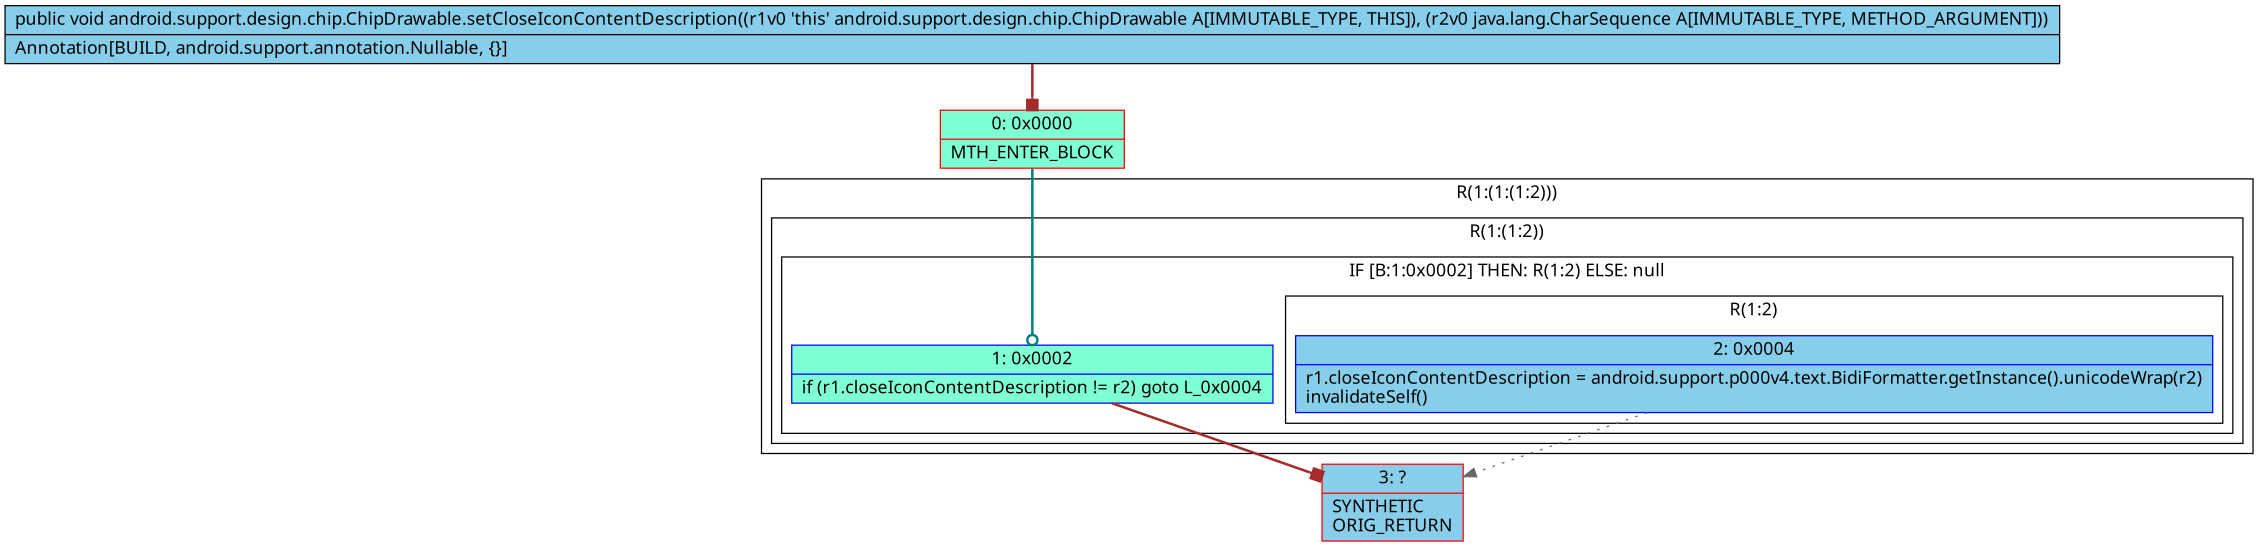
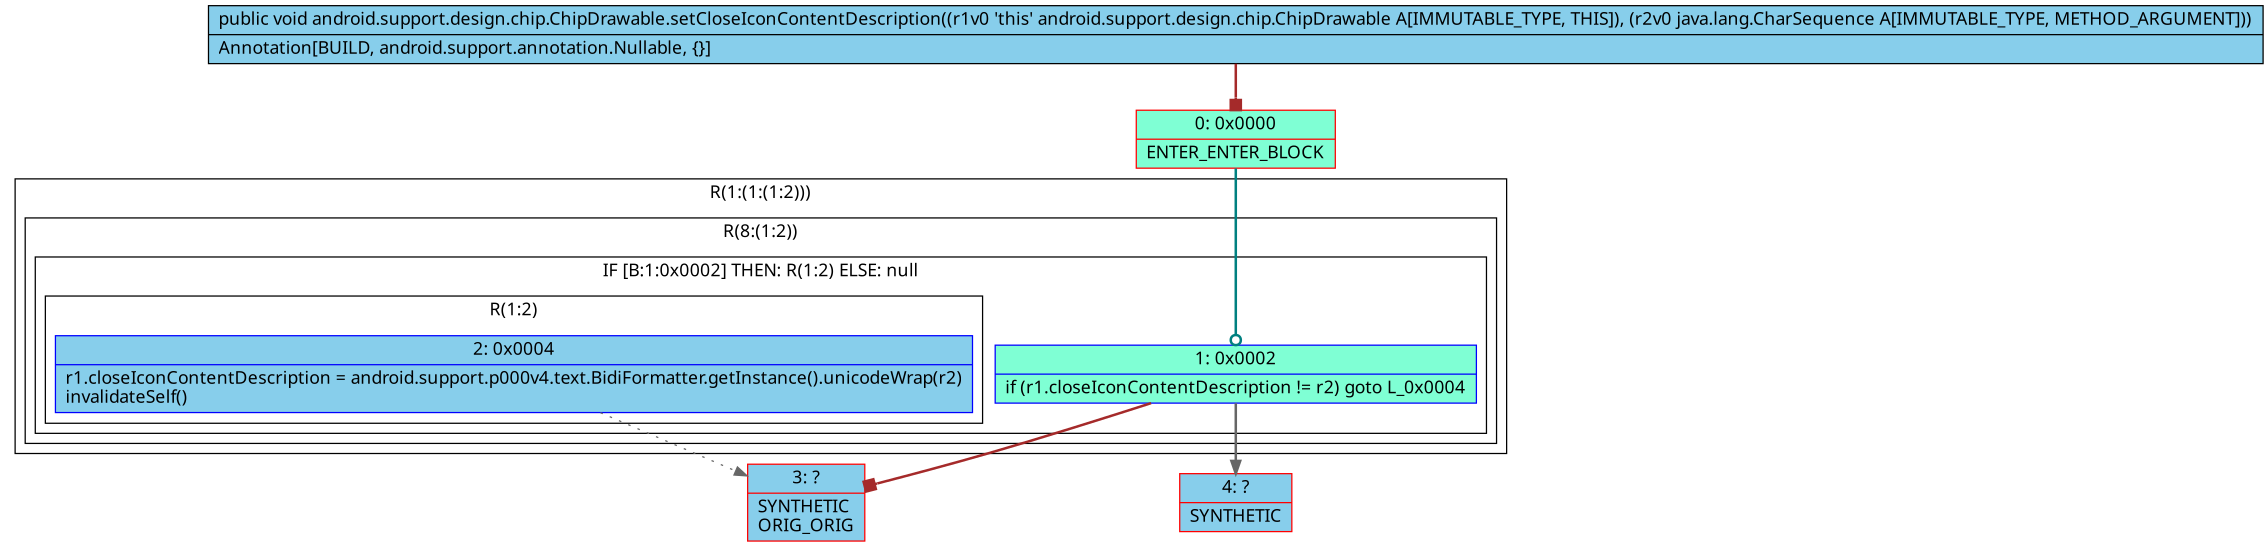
node "0: 0x0000": text "MTH_ENTER_BLOCK" -> "ENTER_ENTER_BLOCK"
cluster "R(1:(1:2))": label "R(1:(1:2))" -> "R(8:(1:2))"
node "4: ?": added
node "3: ?": text "ORIG_RETURN" -> "ORIG_ORIG"
